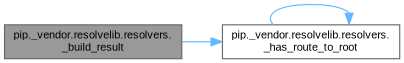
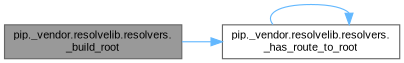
node "pip._vendor.resolvelib.resolvers. _build_result": label "pip._vendor.resolvelib.resolvers. _build_result" -> "pip._vendor.resolvelib.resolvers. _build_root"
